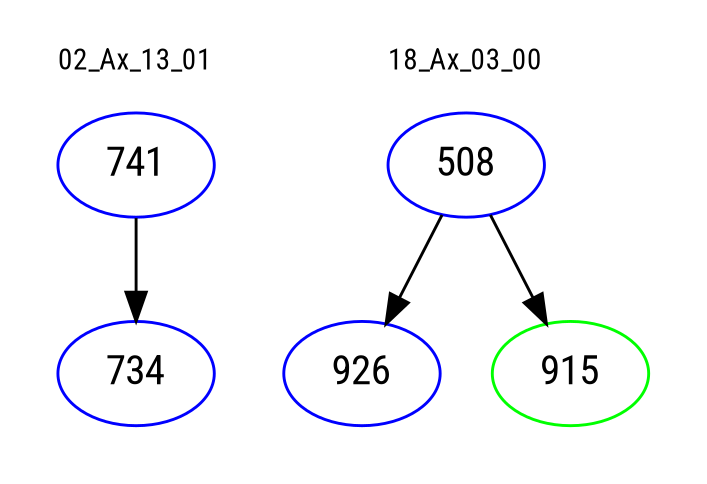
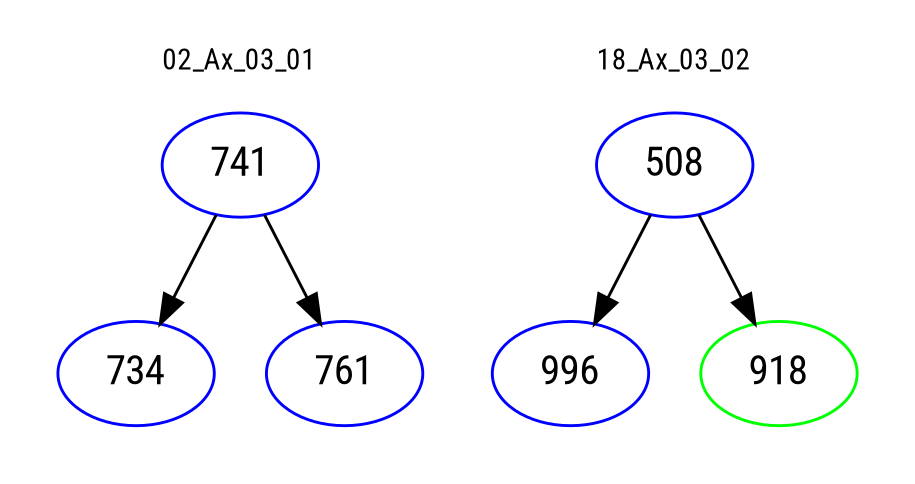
cluster "02_Ax_13_01": label "02_Ax_13_01" -> "02_Ax_03_01"
cluster "18_Ax_03_00": label "18_Ax_03_00" -> "18_Ax_03_02"
node "761": added
node "926": label "926" -> "996"
node "915": label "915" -> "918"
